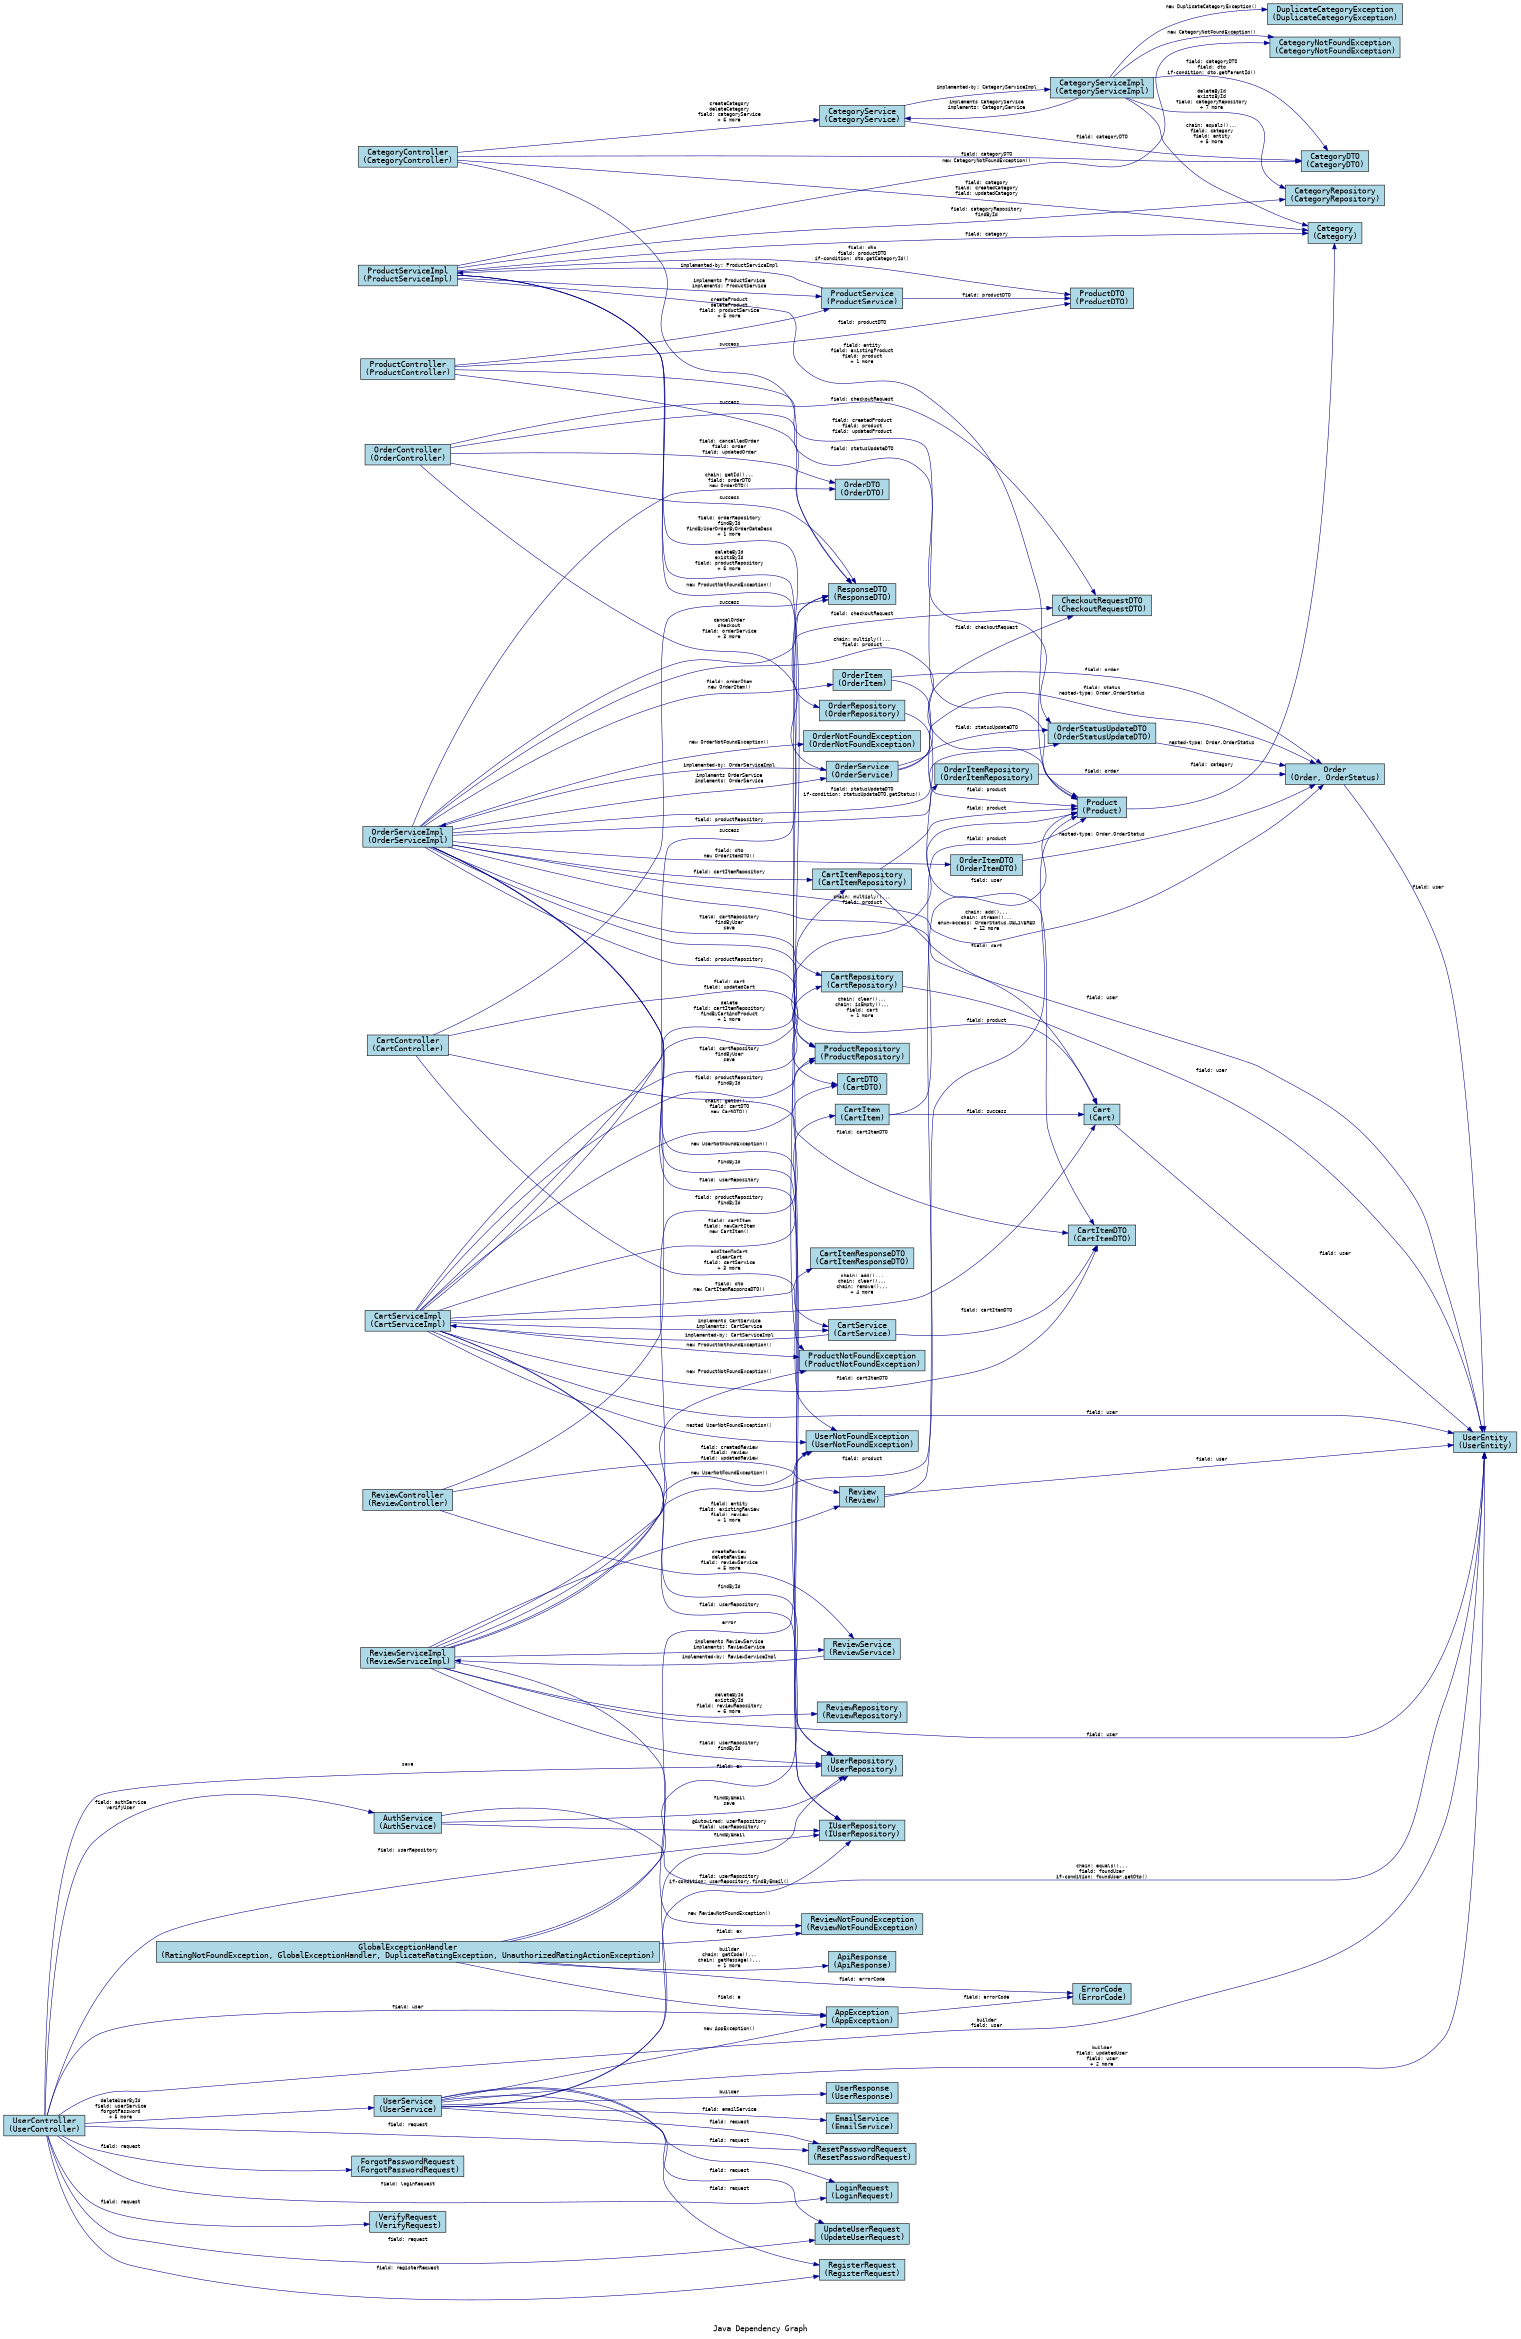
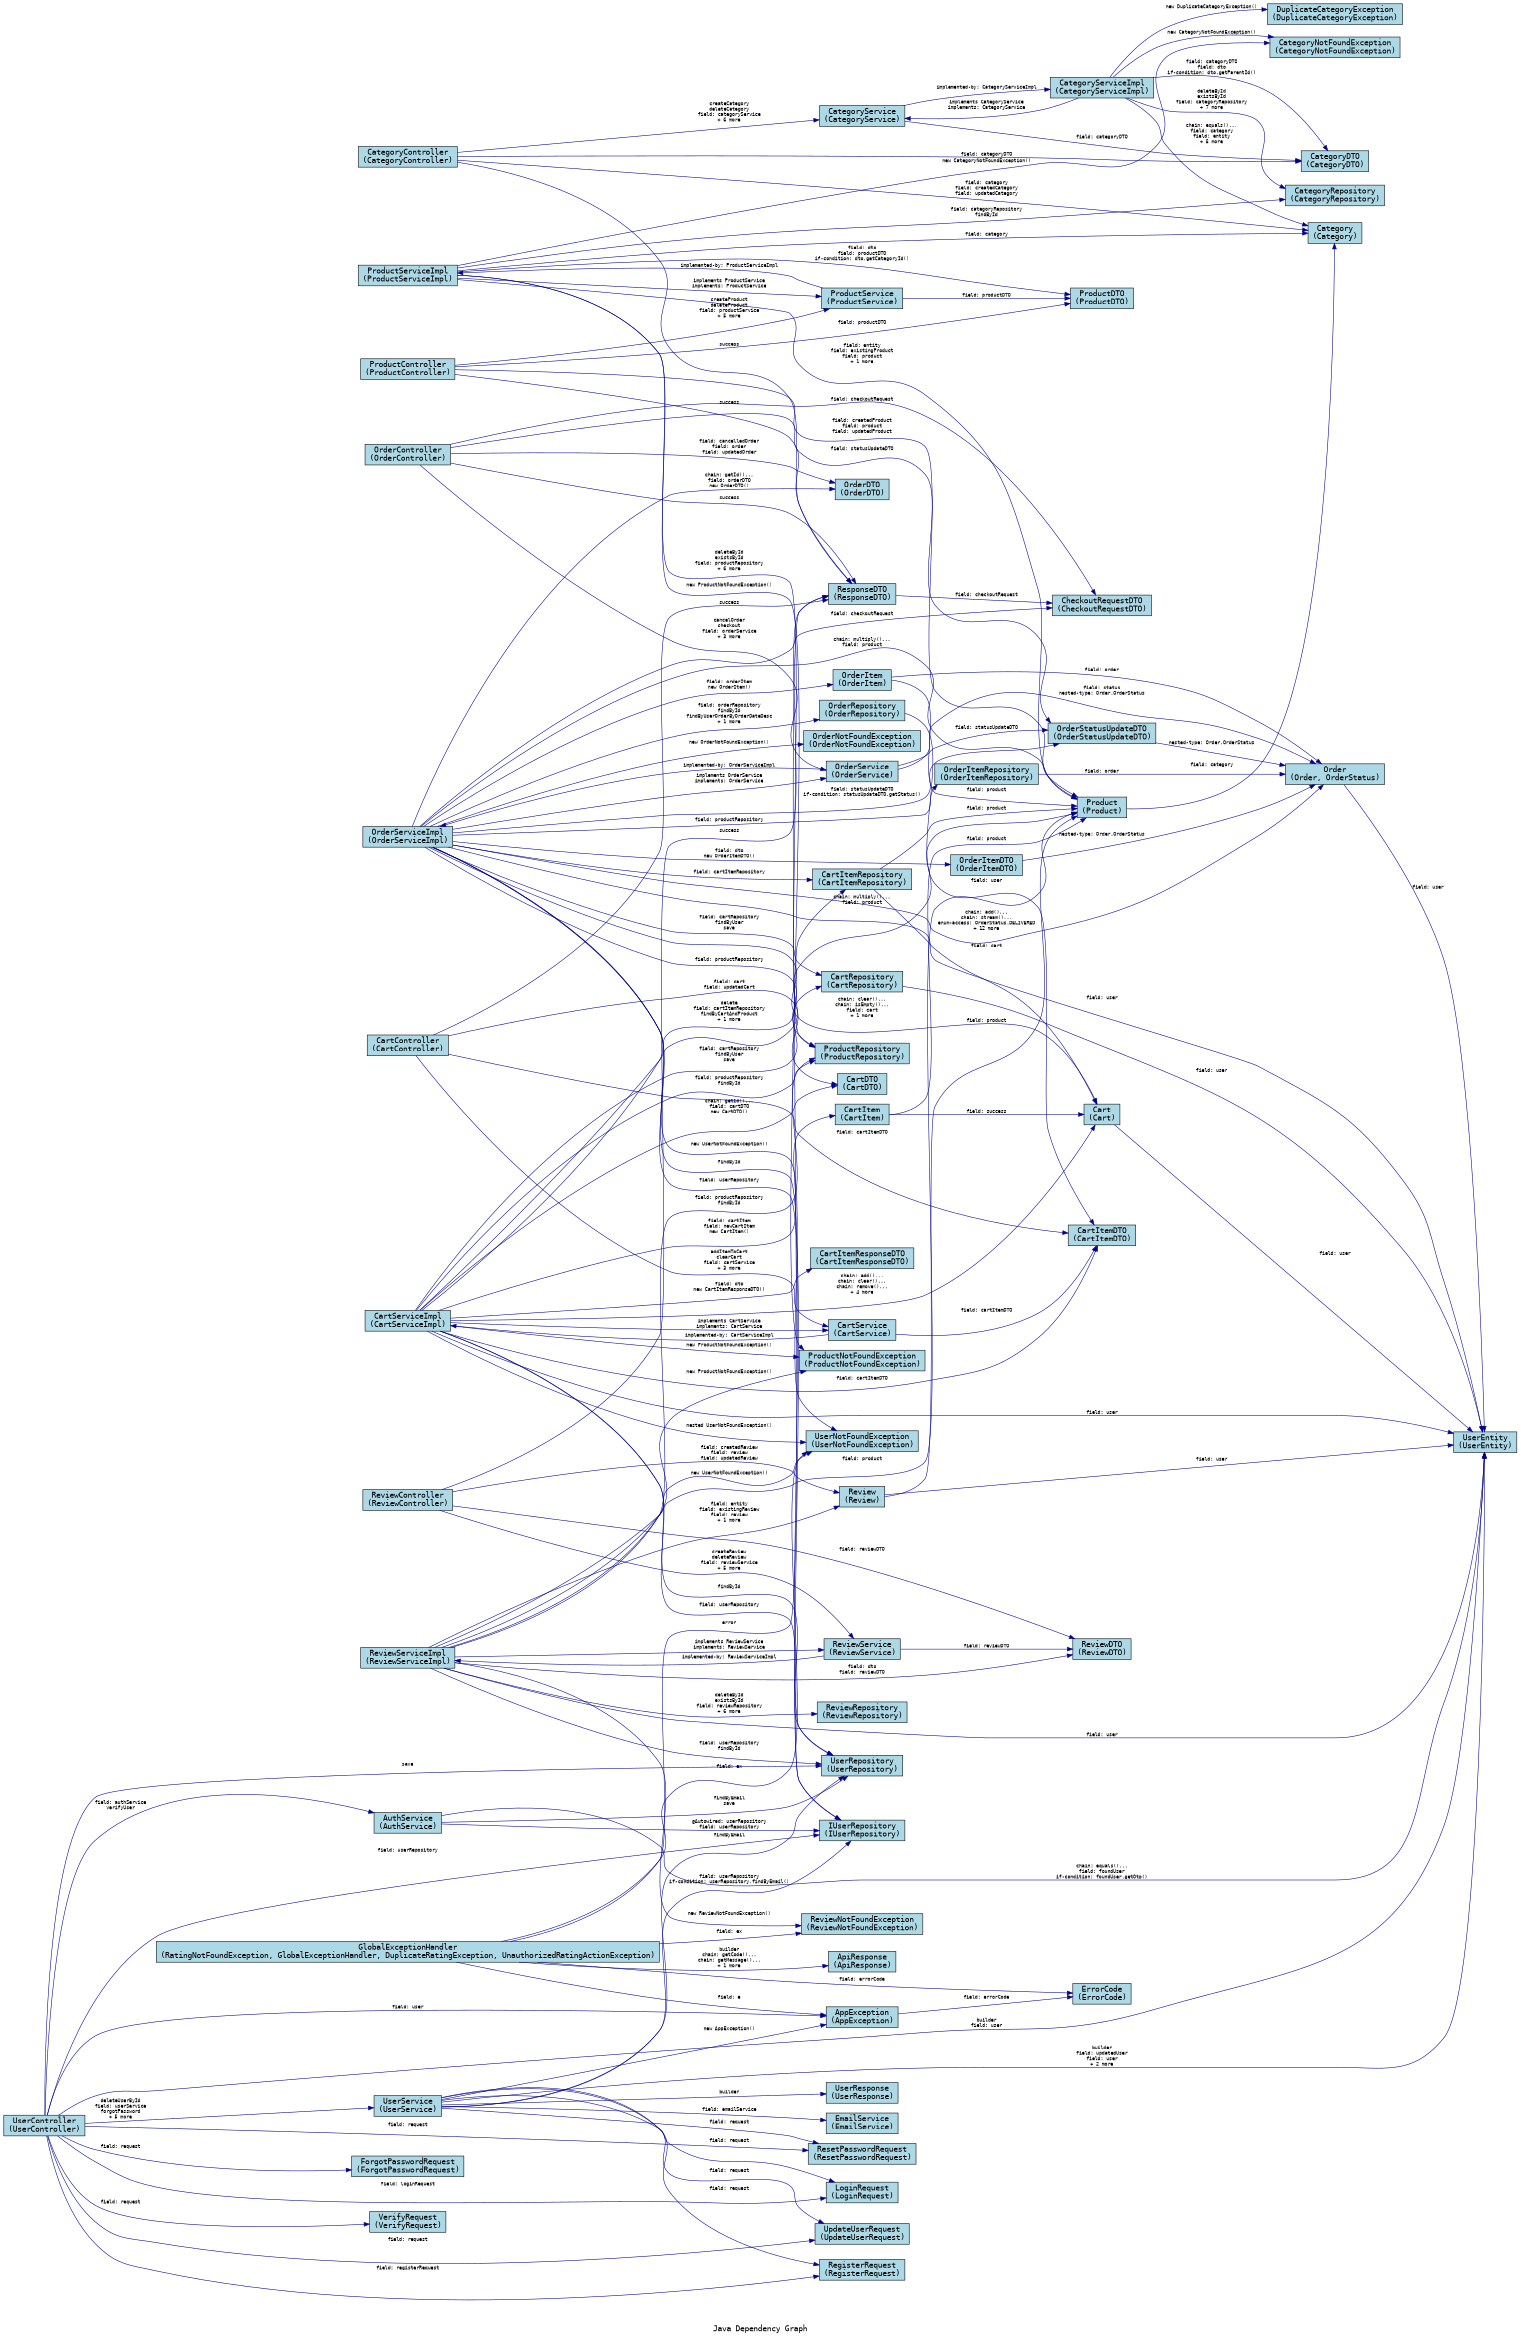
edge "ProductServiceImpl (ProductServiceImpl)" -> "OrderRepository (OrderRepository)": now "OrderServiceImpl (OrderServiceImpl)" -> "OrderRepository (OrderRepository)"
edge "OrderService (OrderService)" -> "CheckoutRequestDTO (CheckoutRequestDTO)": now "ResponseDTO (ResponseDTO)" -> "CheckoutRequestDTO (CheckoutRequestDTO)"
node "ReviewDTO (ReviewDTO)": added
